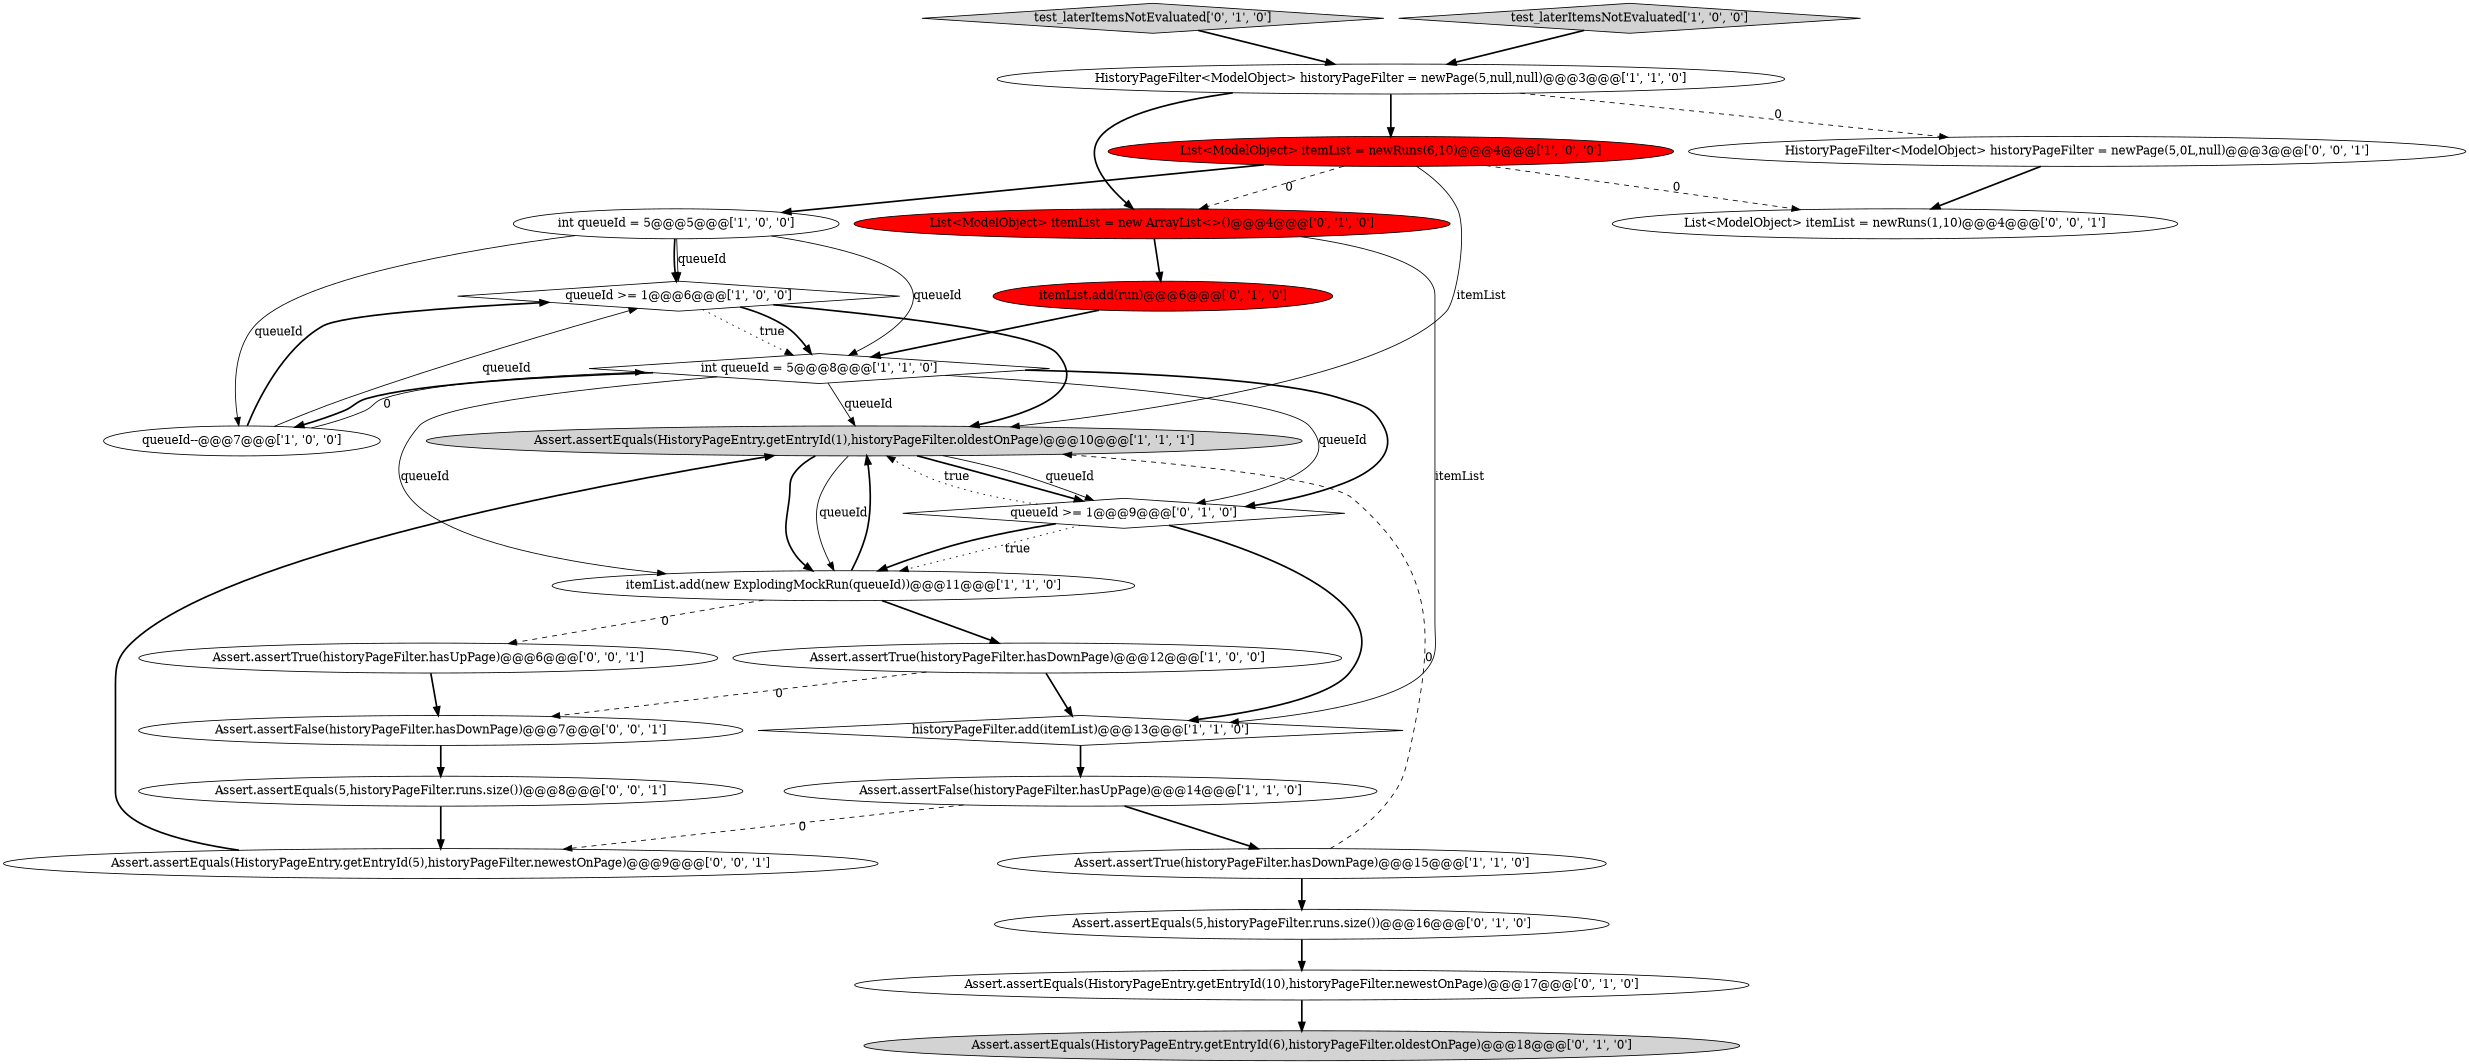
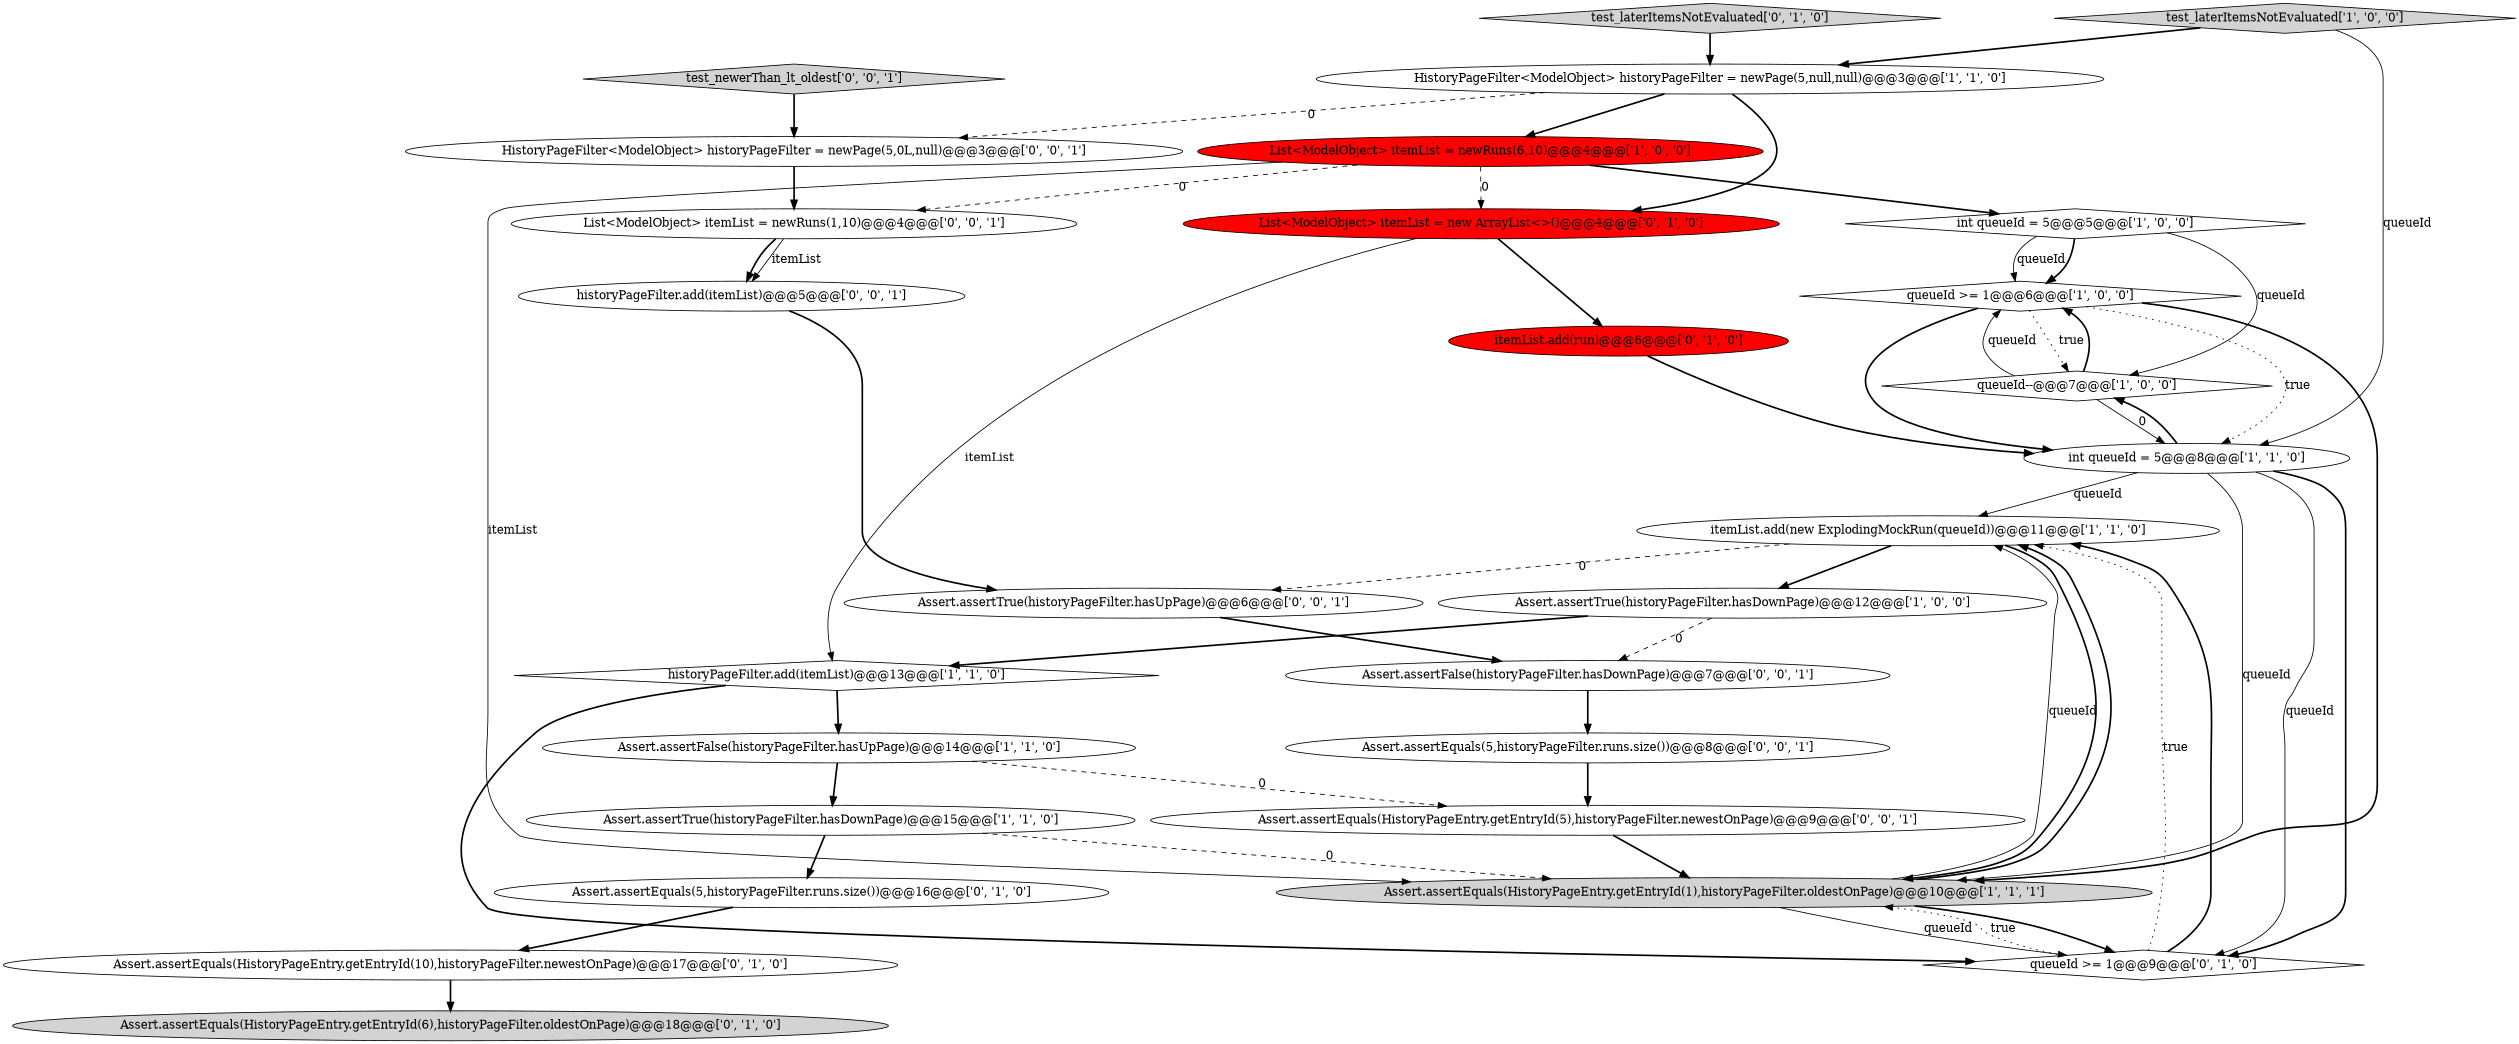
node "test_newerThan_lt_oldest['0', '0', '1']": added
node "int queueId = 5@@@5@@@['1', '0', '0']": shape ellipse -> diamond
edge "int queueId = 5@@@5@@@['1', '0', '0']" -> "int queueId = 5@@@8@@@['1', '1', '0']": now "test_laterItemsNotEvaluated['1', '0', '0']" -> "int queueId = 5@@@8@@@['1', '1', '0']"
node "historyPageFilter.add(itemList)@@@5@@@['0', '0', '1']": added
edge "queueId >= 1@@@6@@@['1', '0', '0']" -> "queueId--@@@7@@@['1', '0', '0']": added, label "true"
node "int queueId = 5@@@8@@@['1', '1', '0']": shape diamond -> ellipse
node "queueId--@@@7@@@['1', '0', '0']": shape ellipse -> diamond
edge "queueId >= 1@@@9@@@['0', '1', '0']" -> "historyPageFilter.add(itemList)@@@13@@@['1', '1', '0']": reversed
